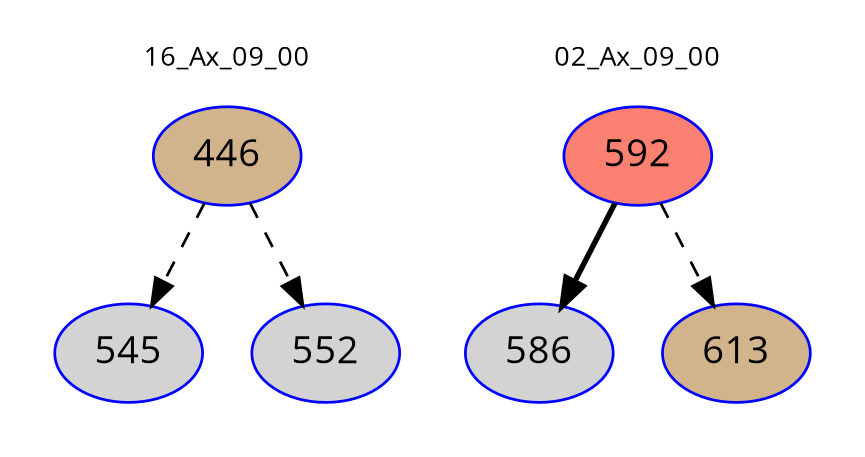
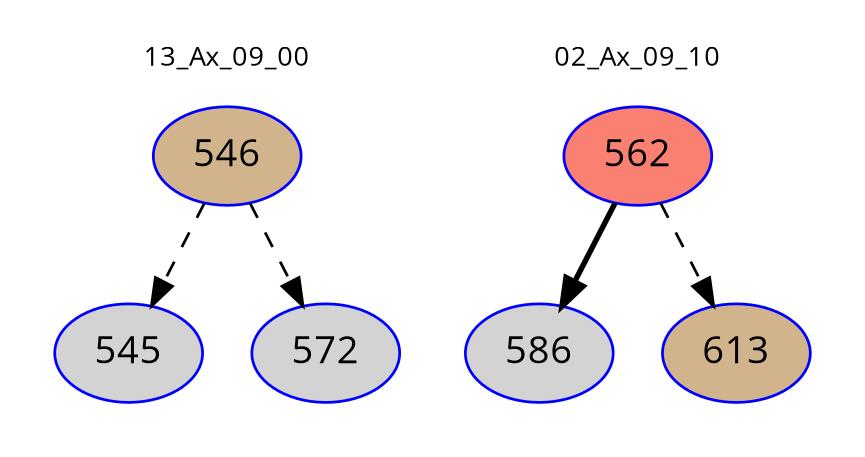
cluster "16_Ax_09_00": label "16_Ax_09_00" -> "13_Ax_09_00"
cluster "02_Ax_09_00": label "02_Ax_09_00" -> "02_Ax_09_10"
node "446": label "446" -> "546"
node "592": label "592" -> "562"
node "552": label "552" -> "572"
